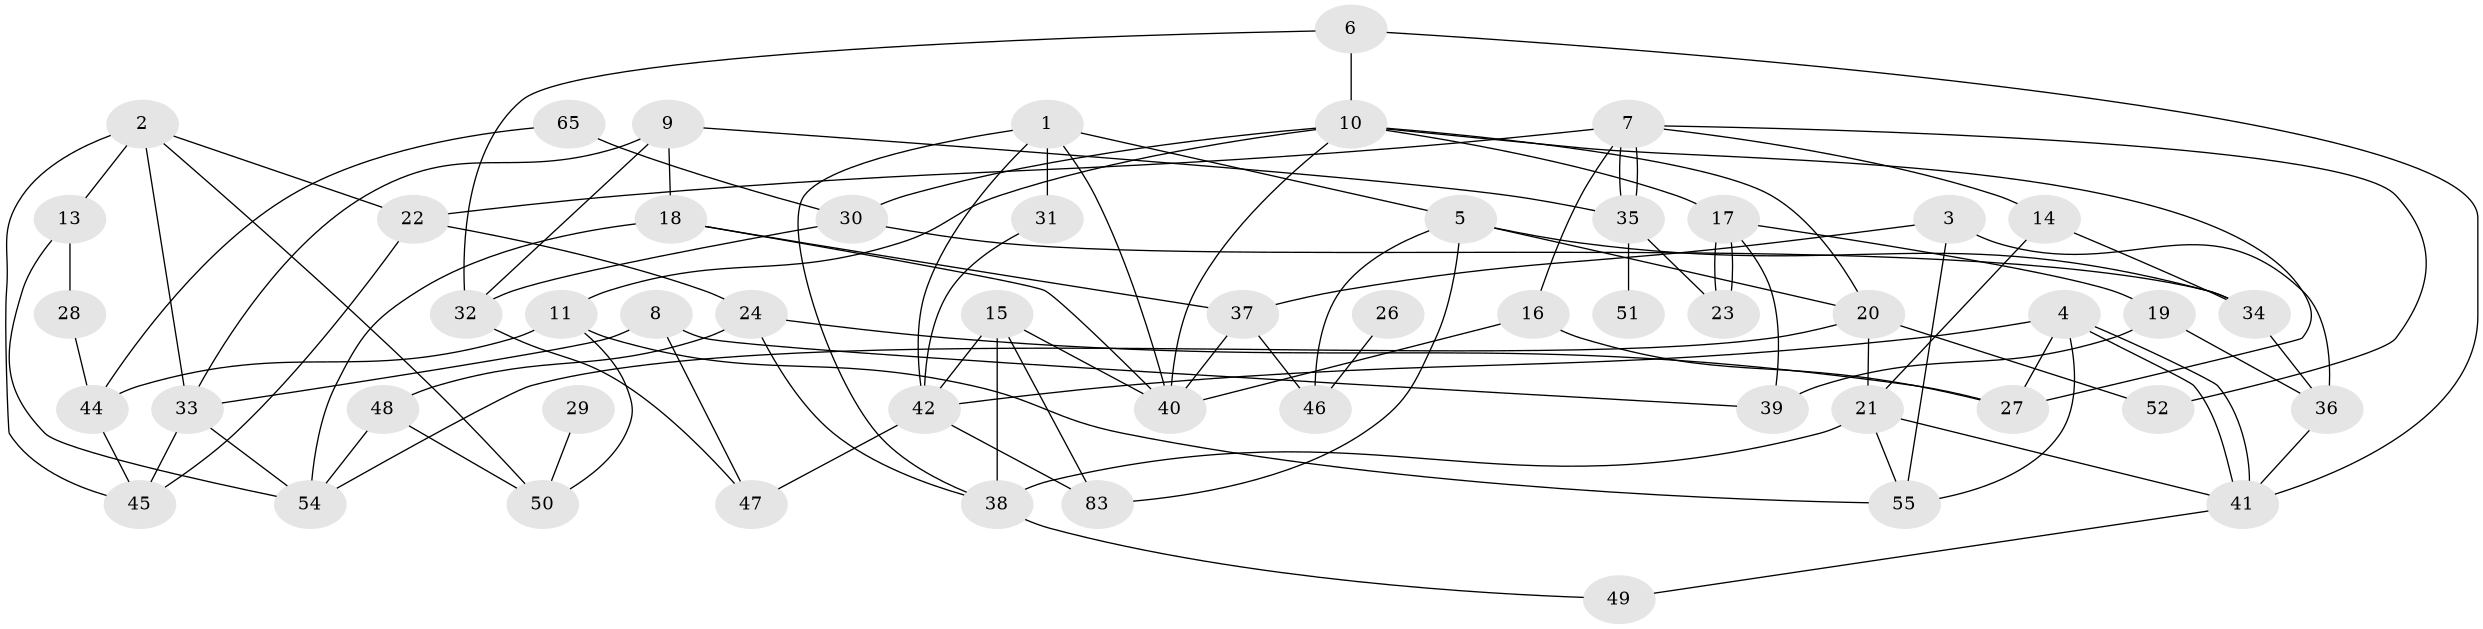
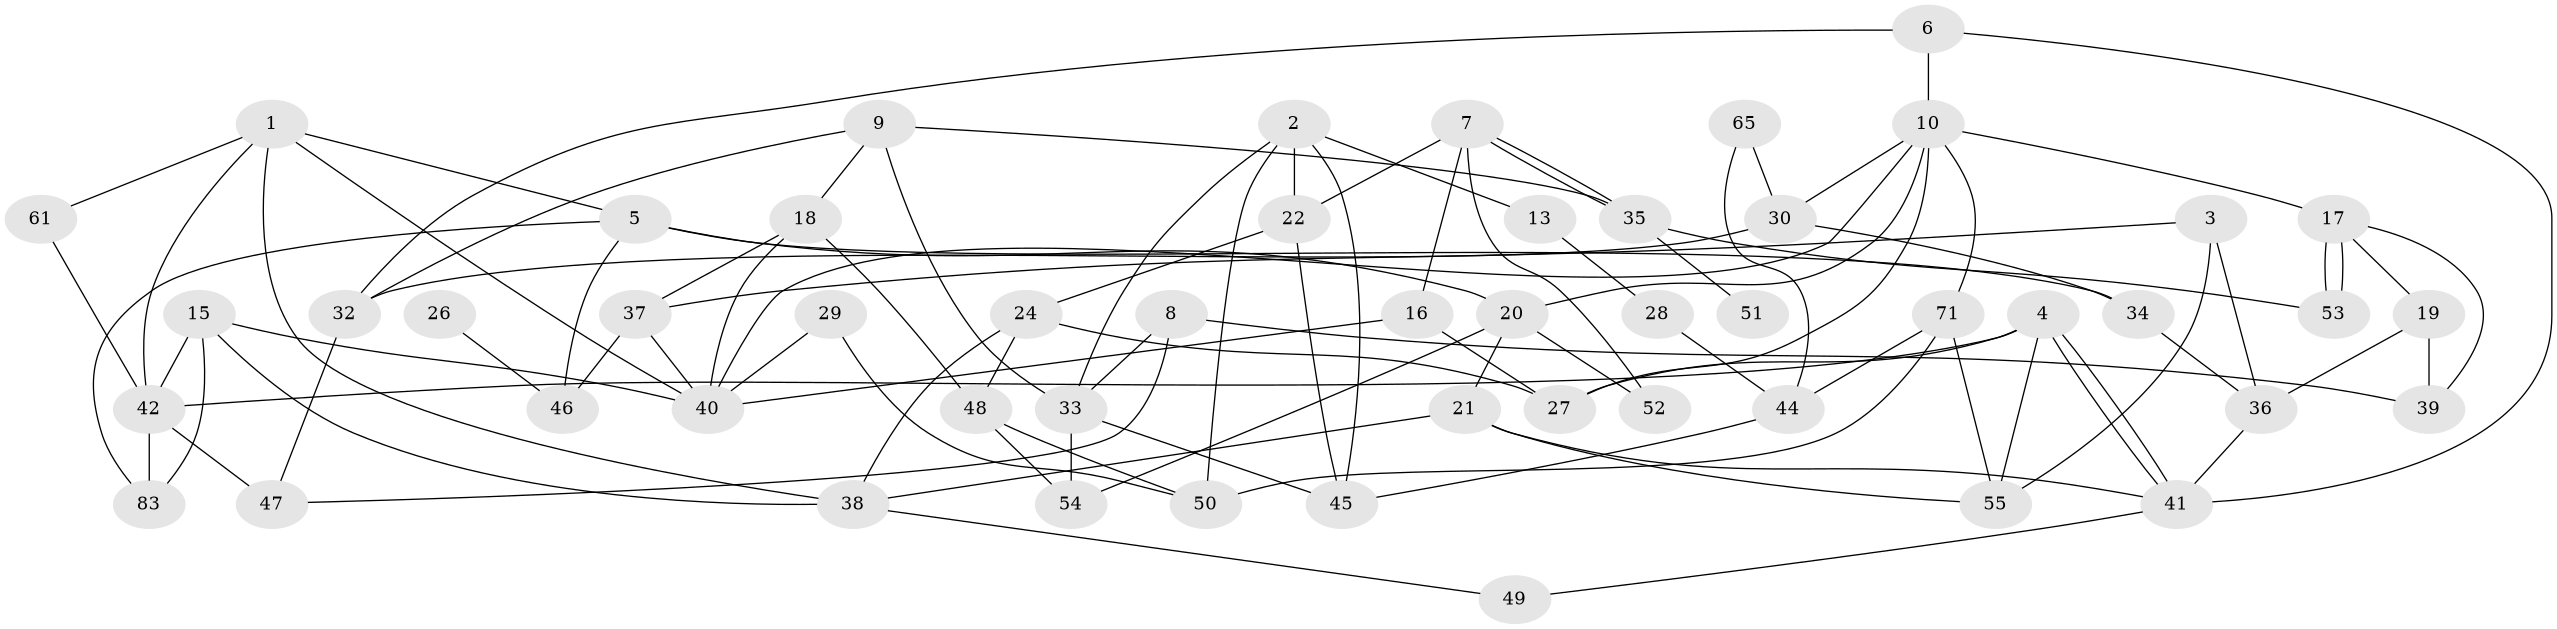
node "31": label "31" -> "61"
node "14": removed
edge "18" -- "54": now "18" -- "48"
node "11": label "11" -> "71"
node "23": label "23" -> "53"
edge "29" -- "40": added
edge "13" -- "54": removed
